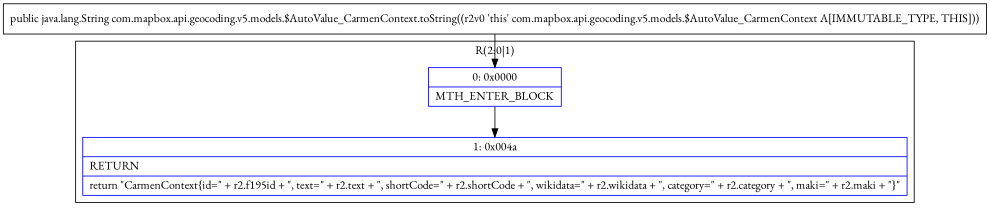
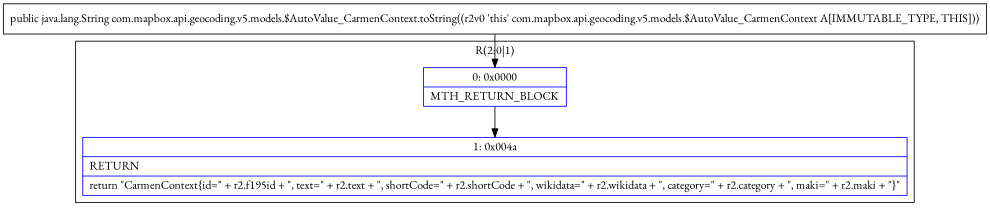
node "0: 0x0000": text "MTH_ENTER_BLOCK" -> "MTH_RETURN_BLOCK"
